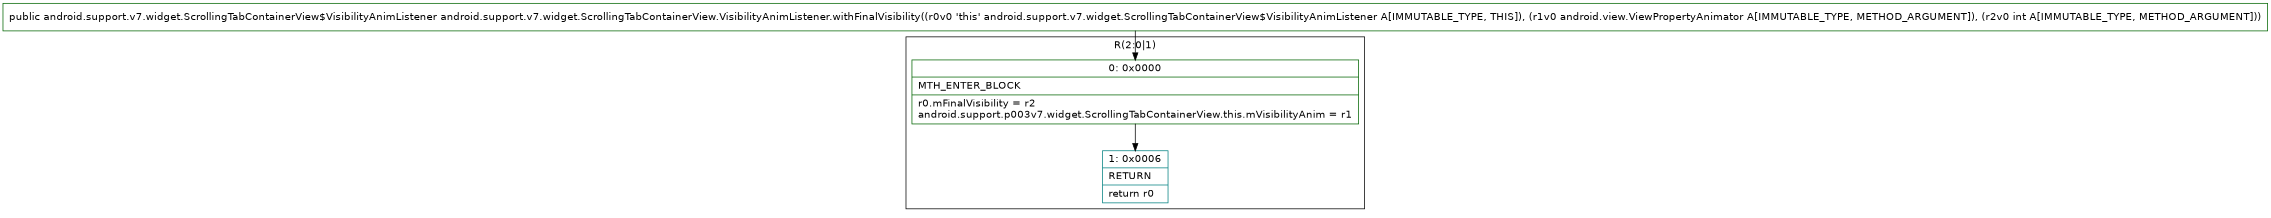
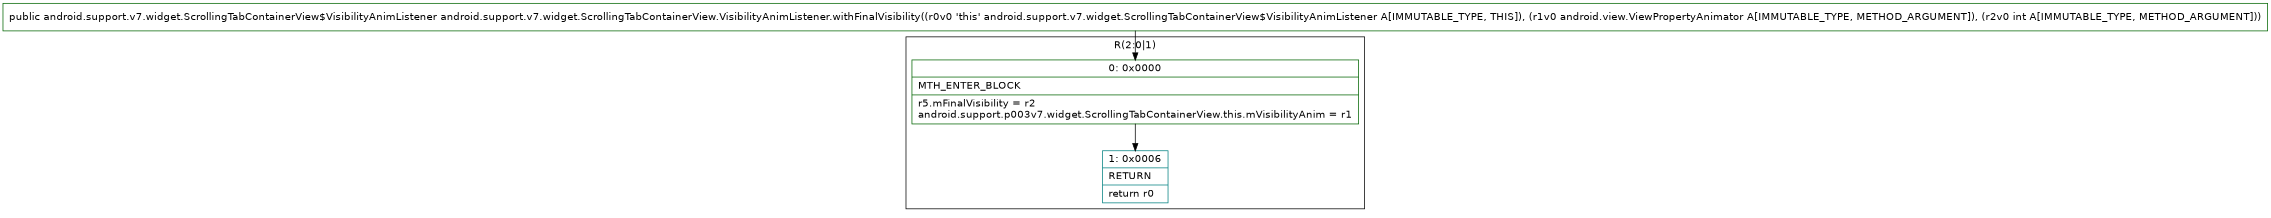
node "0: 0x0000": text "r0.mFinalVisibility = r2" -> "r5.mFinalVisibility = r2"
